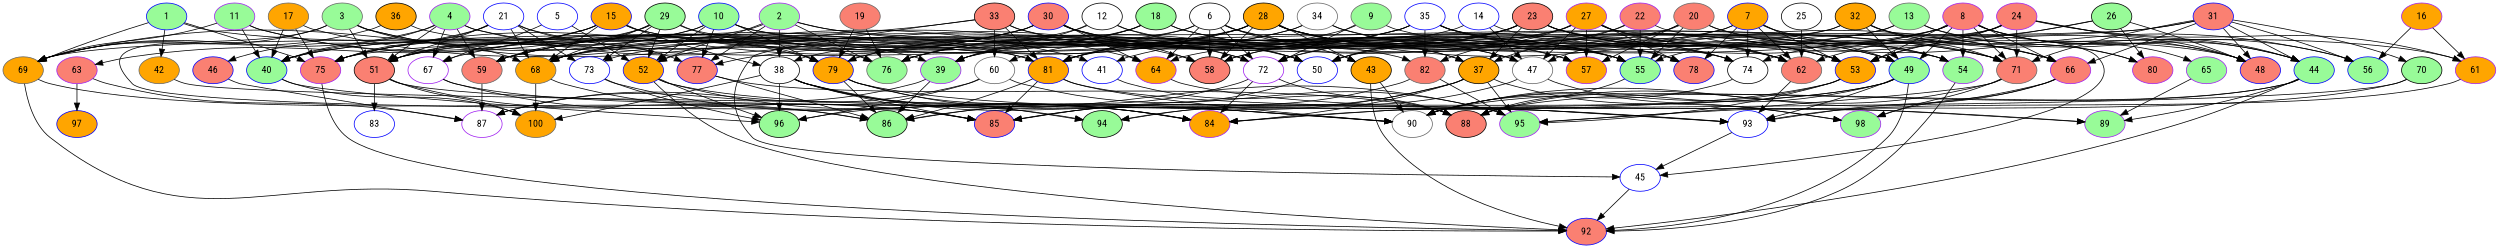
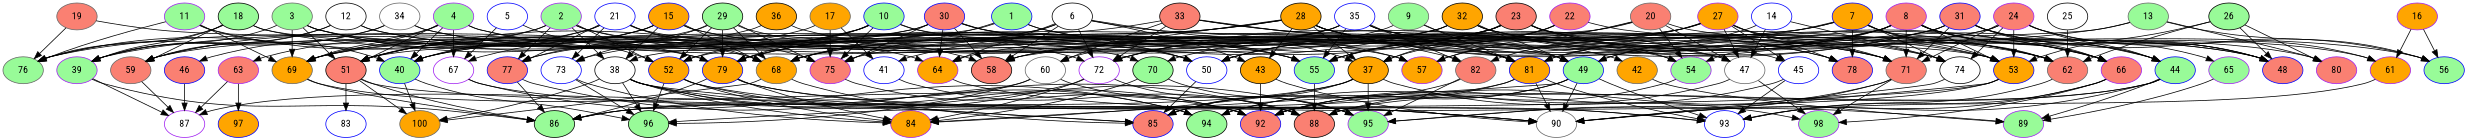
edge "32" -> "79": added
edge "3" -> "85": now "3" -> "70"
edge "93" -> "45": reversed
